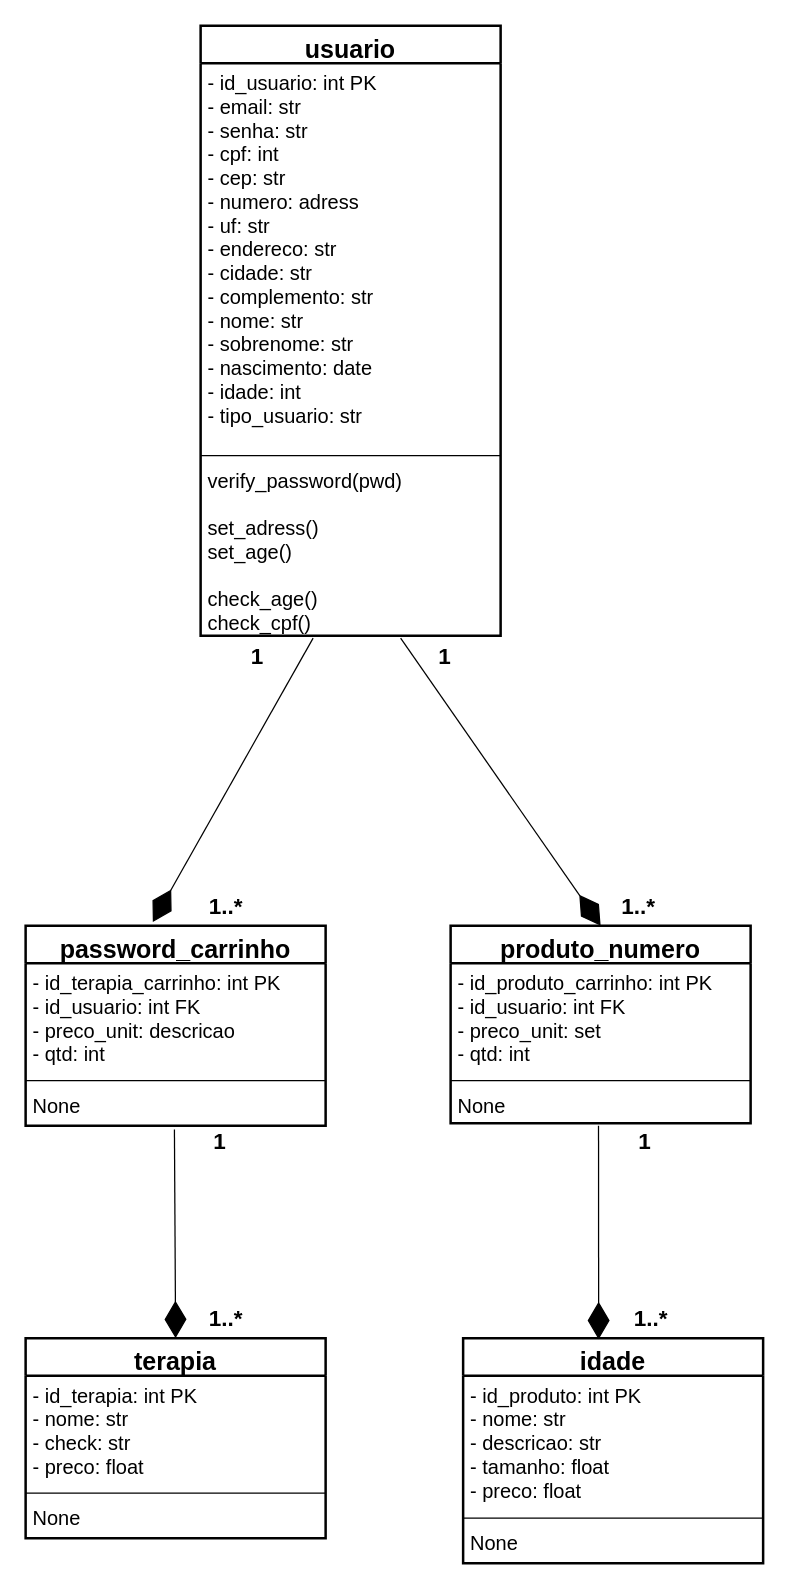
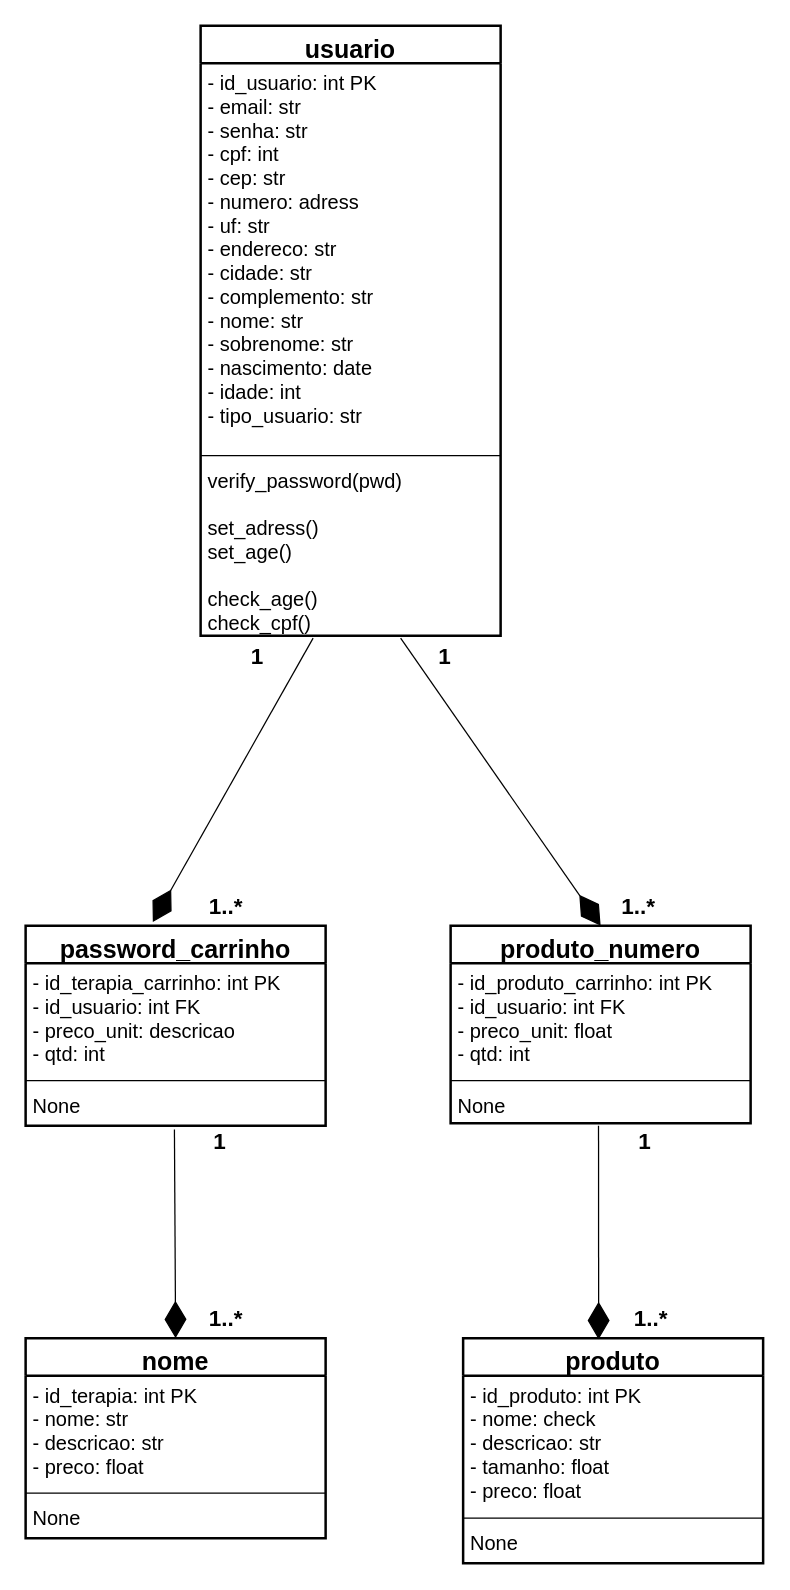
node "- id_produto_carrinho: int PK - id_usuario: int FK - preco_unit: set - qtd: int": label "- id_produto_carrinho: int PK - id_usuario: int FK - preco_unit: set - qtd: int" -> "- id_produto_carrinho: int PK - id_usuario: int FK - preco_unit: float - qtd: int"
node "terapia": label "terapia" -> "nome"
node "idade": label "idade" -> "produto"
node "- id_terapia: int PK - nome: str - check: str - preco: float": label "- id_terapia: int PK - nome: str - check: str - preco: float" -> "- id_terapia: int PK - nome: str - descricao: str - preco: float"
node "- id_produto: int PK - nome: str - descricao: str - tamanho: float - preco: float": label "- id_produto: int PK - nome: str - descricao: str - tamanho: float - preco: float" -> "- id_produto: int PK - nome: check - descricao: str - tamanho: float - preco: float"
